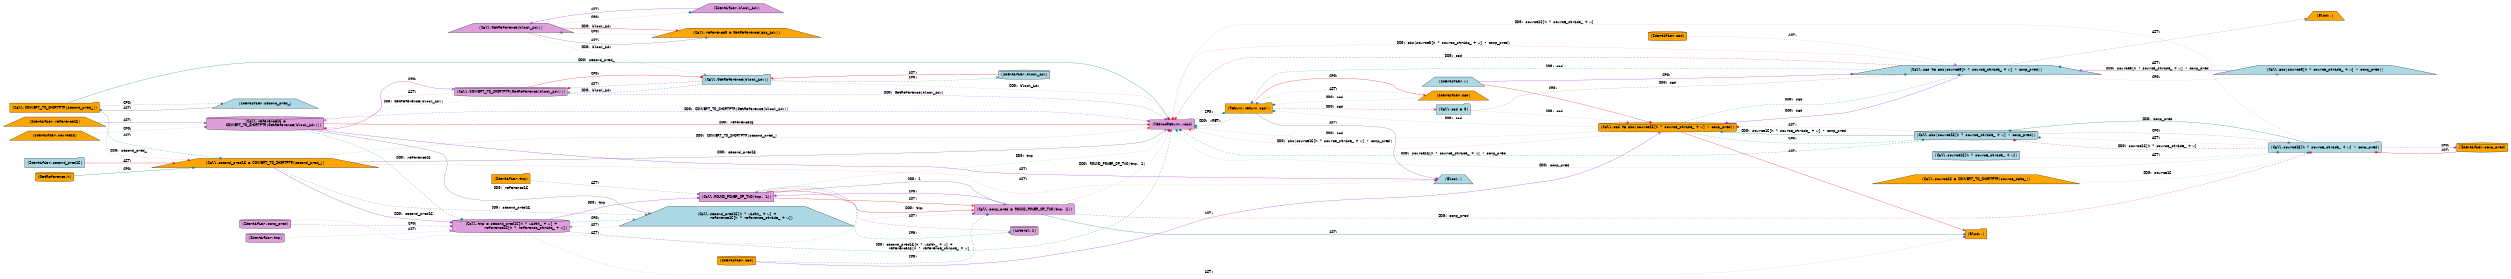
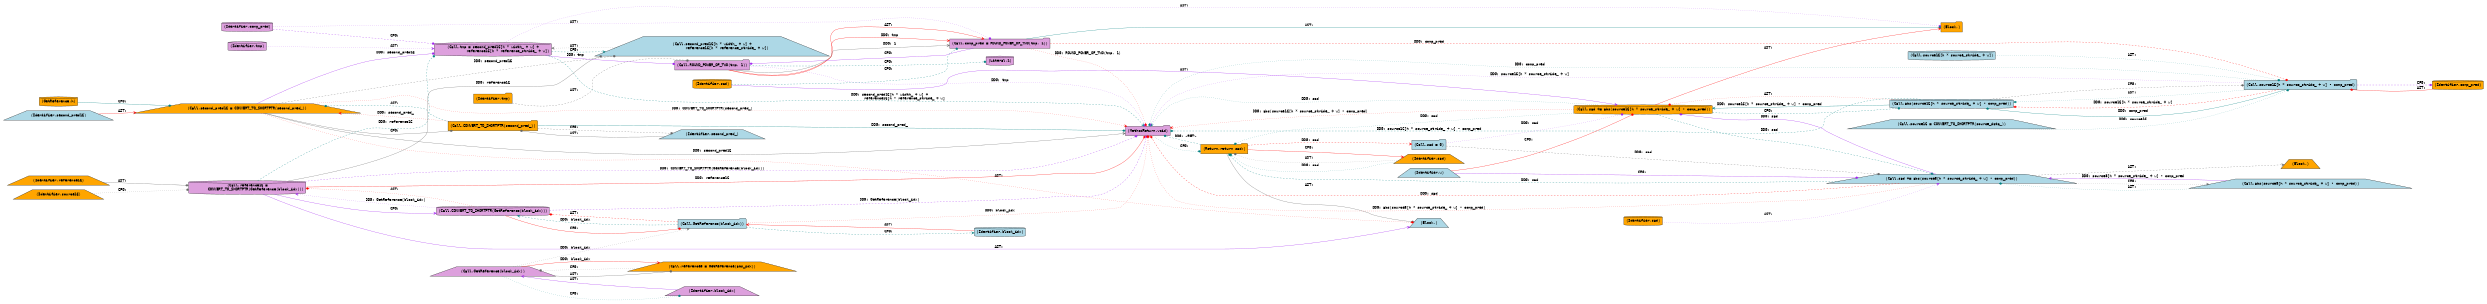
edge "(Call,second_pred16 = CONVERT_TO_SHORTPTR(second_pred_))" -> "(Call,CONVERT_TO_SHORTPTR(second_pred_))": added, label "CFG:"
node "(Identifier,second_pred16)": shape folder -> trapezium
node "(Call,source16 = CONVERT_TO_SHORTPTR(source_data_))": fillcolor orange -> lightblue
edge "(Literal,1)" -> "(Call,ROUND_POWER_OF_TWO(tmp, 1))": removed, label "AST:"
